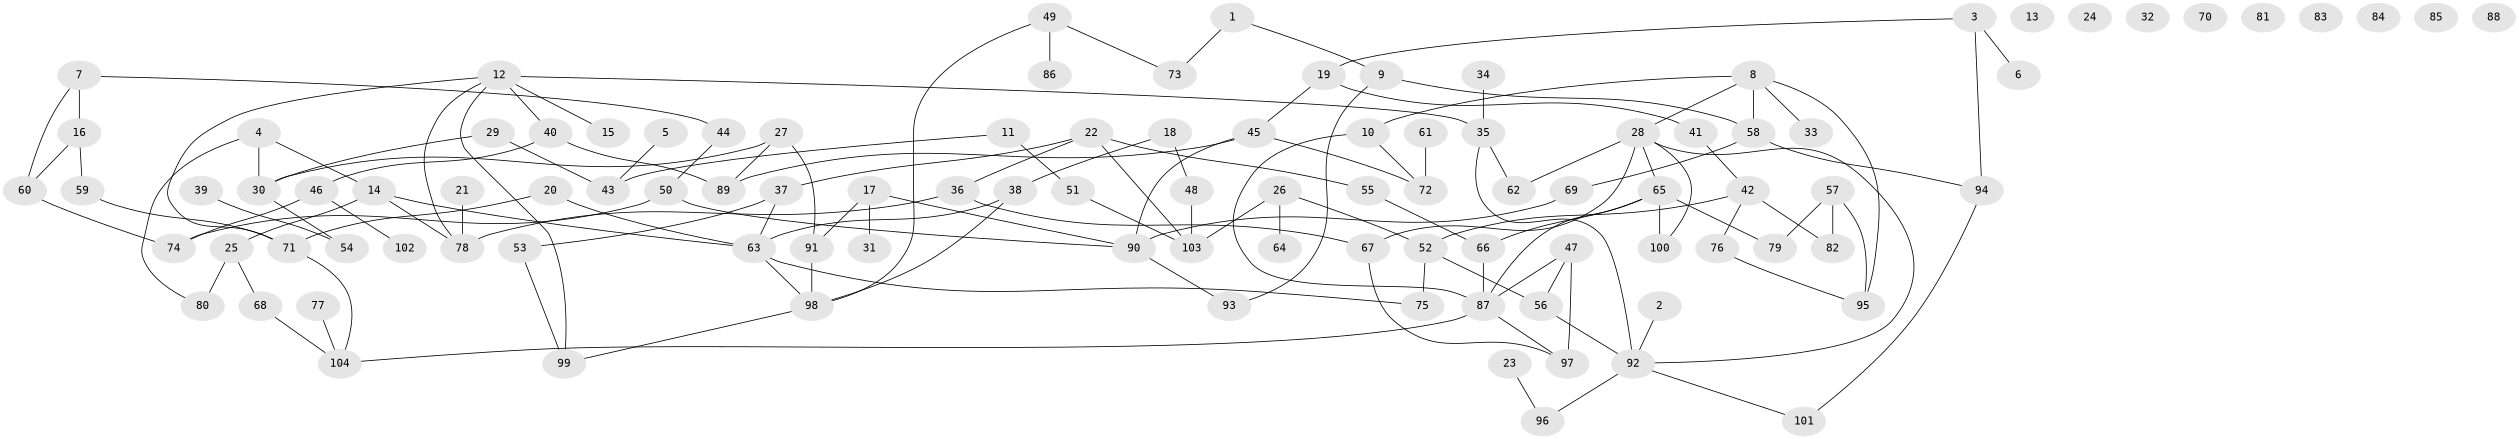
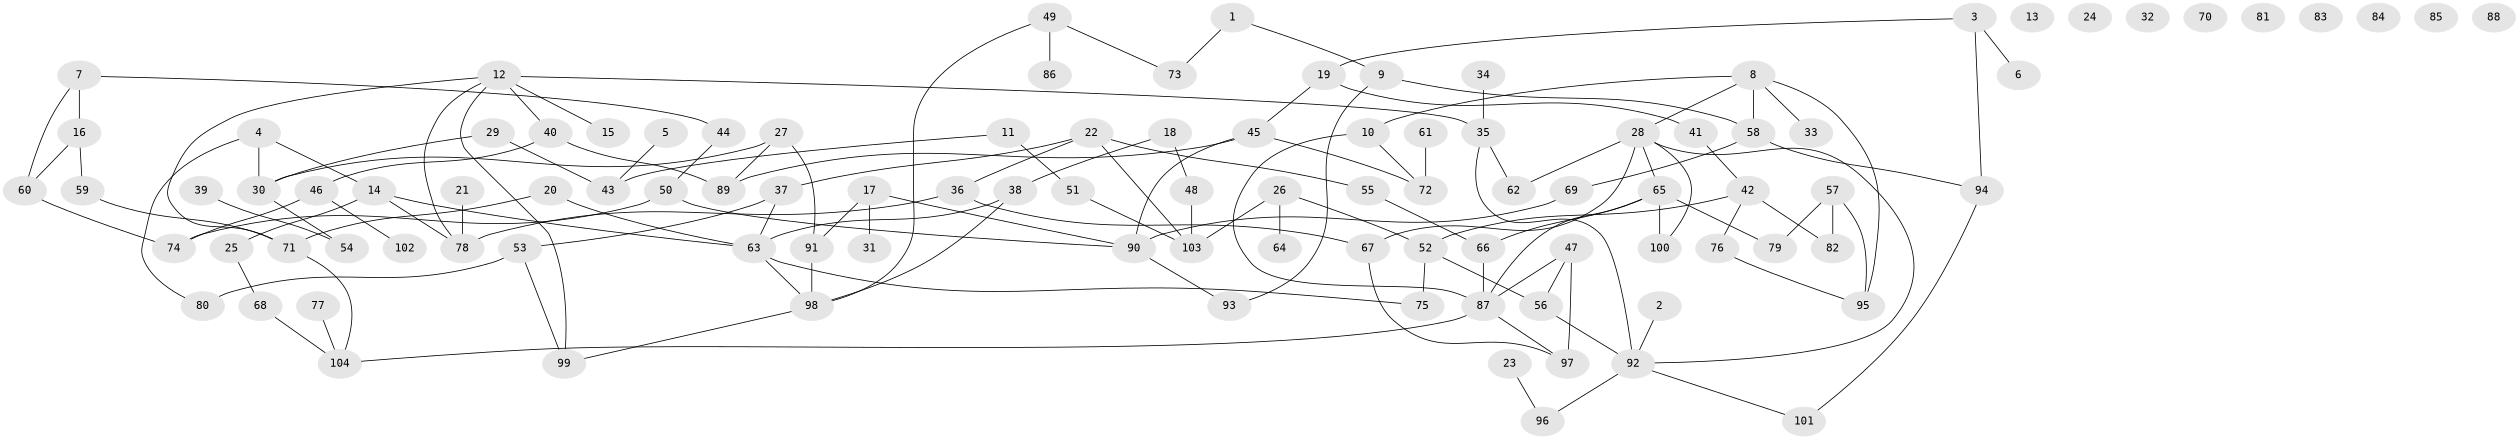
edge "25" -- "80": now "53" -- "80"
